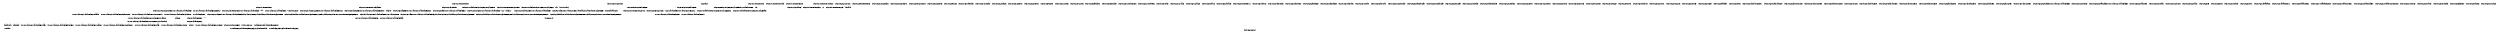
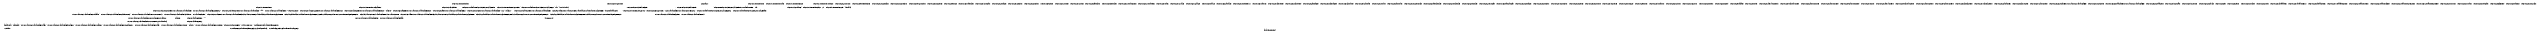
node "_ZN9LAMMPS_NS3Fix12pack_restartEiPd": added
node "_ZN9LAMMPS_NS3Fix18write_data_sectionEiP8_IO_FILEiPPdi": added
